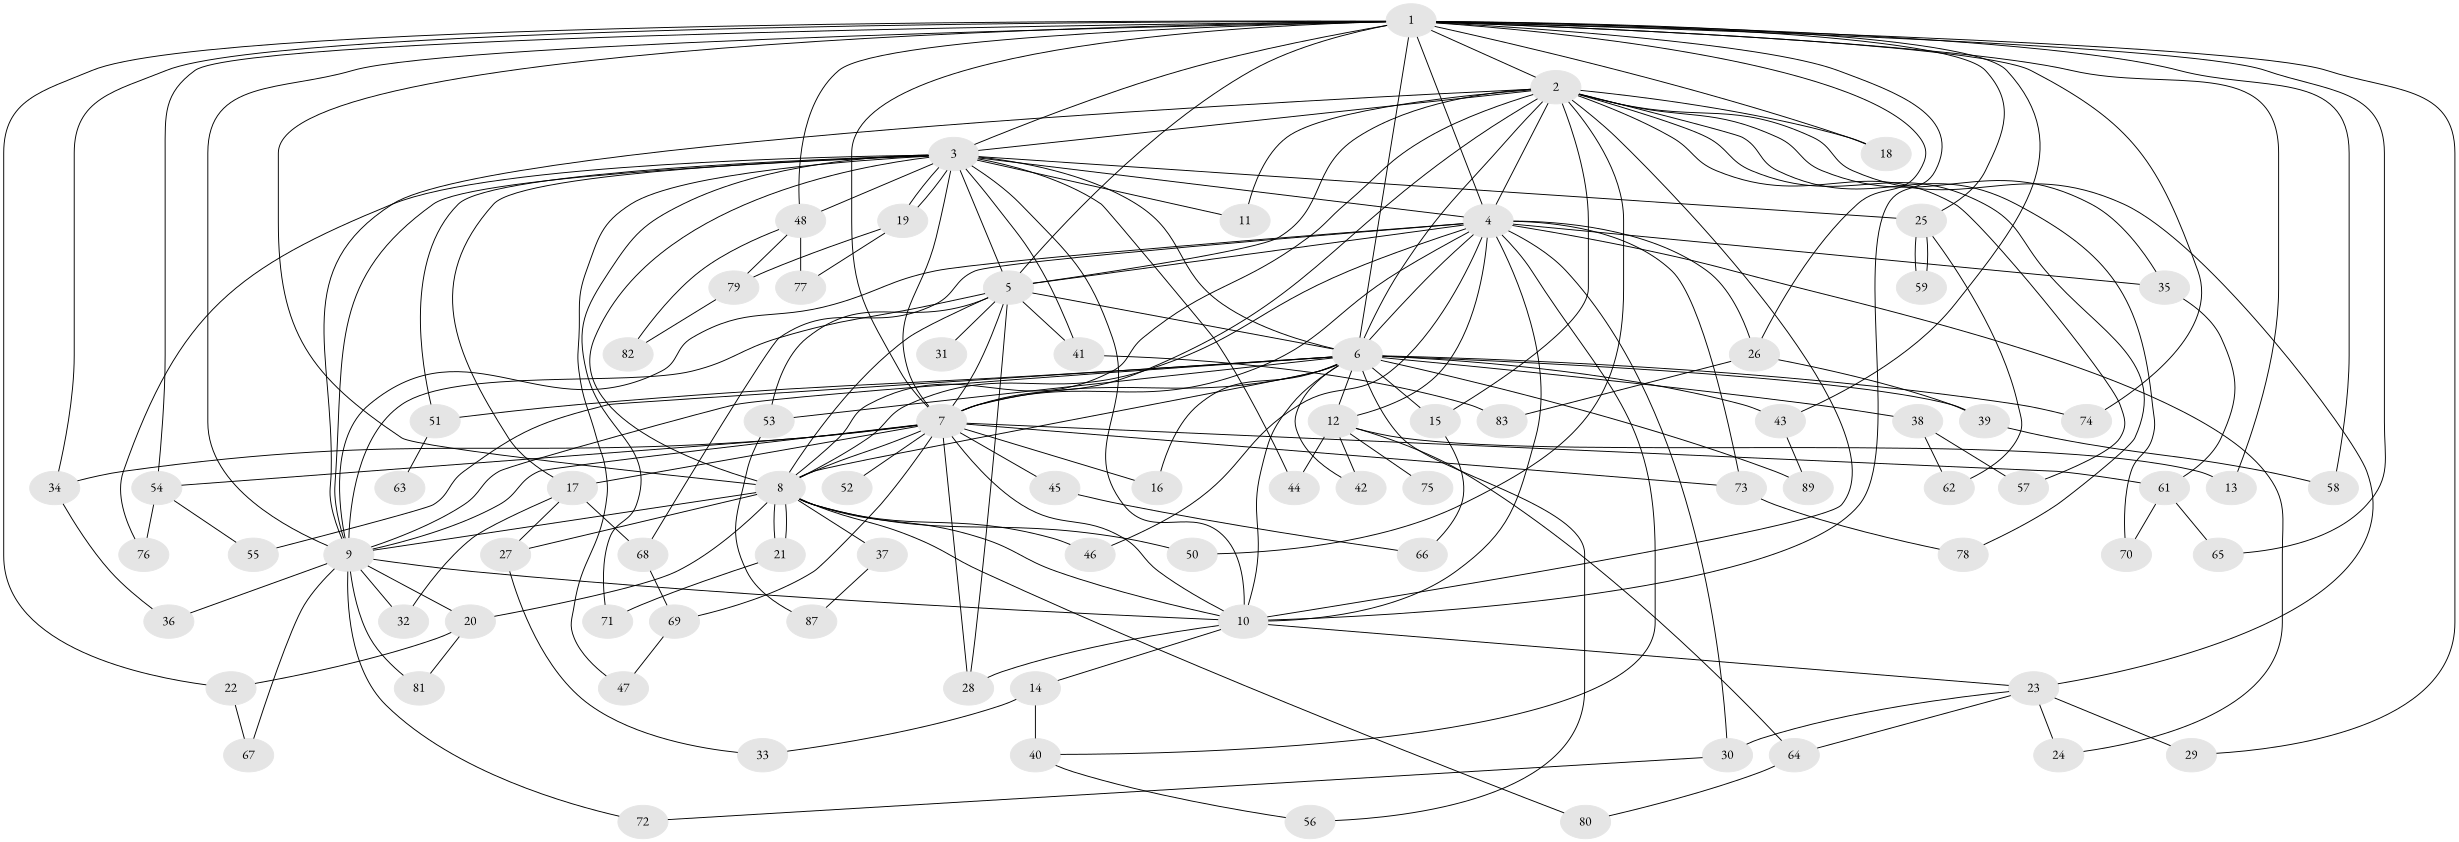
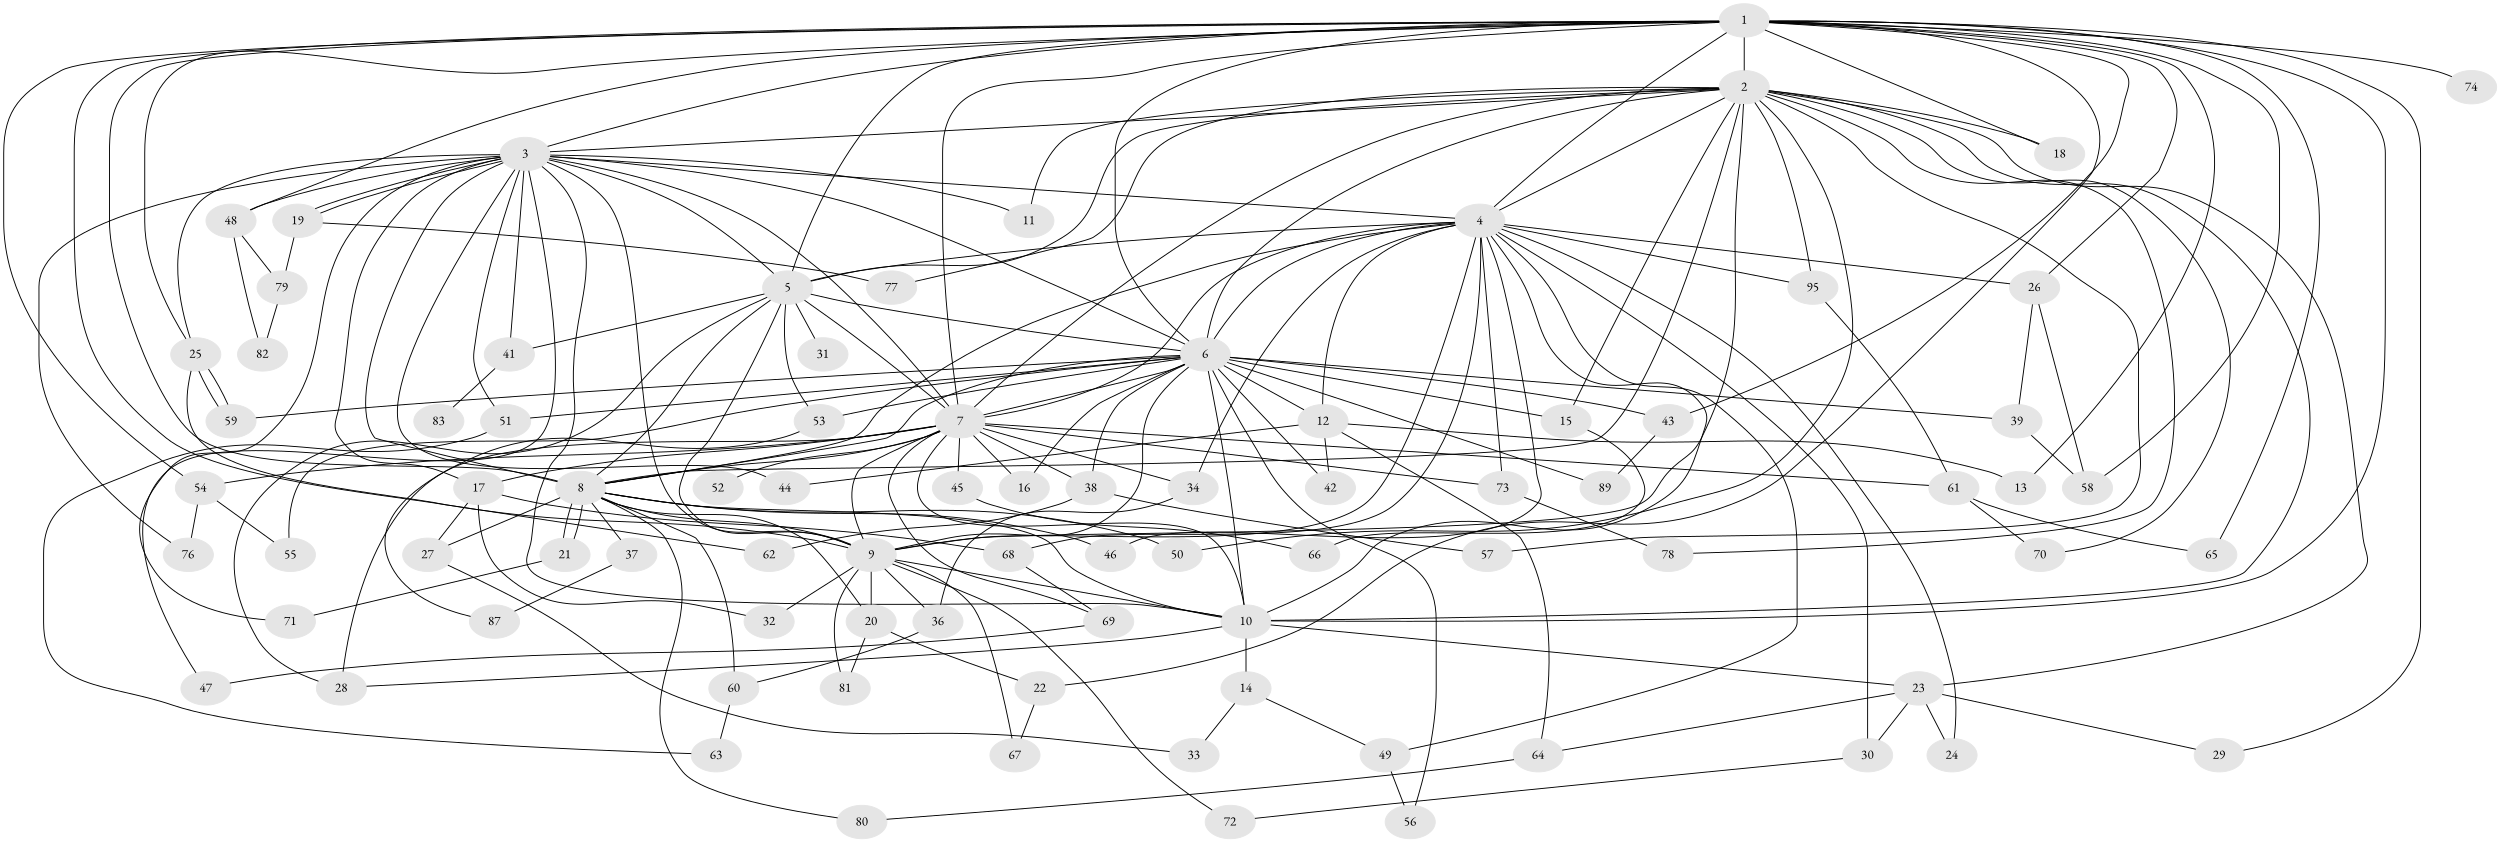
edge "1" -- "34": now "4" -- "34"
edge "48" -- "77": now "2" -- "77"
node "35": label "35" -> "95"
edge "6" -- "74": now "6" -- "59"
edge "26" -- "83": now "26" -- "58"
edge "7" -- "38": added
node "75": removed
node "60": added
node "40": label "40" -> "49"
